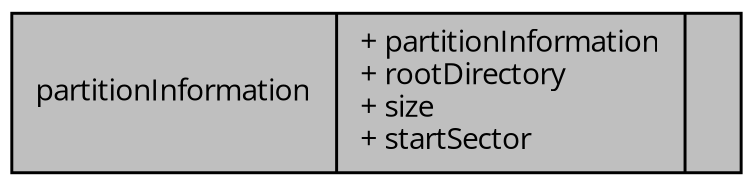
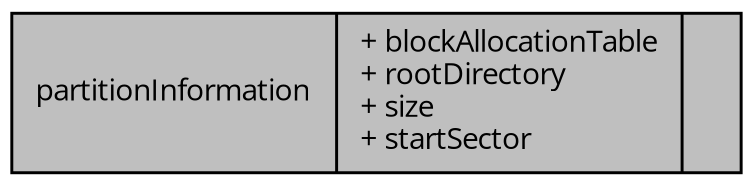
node "partitionInformation": text "+ partitionInformation" -> "+ blockAllocationTable"
